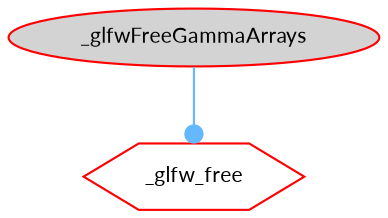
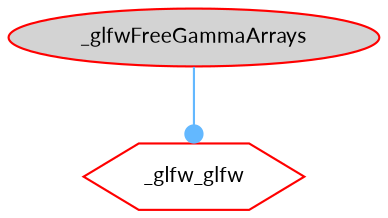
node "_glfw_free": label "_glfw_free" -> "_glfw_glfw"
